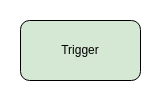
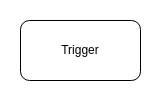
node "Trigger": fillcolor #d5e8d4 -> #ffffff
